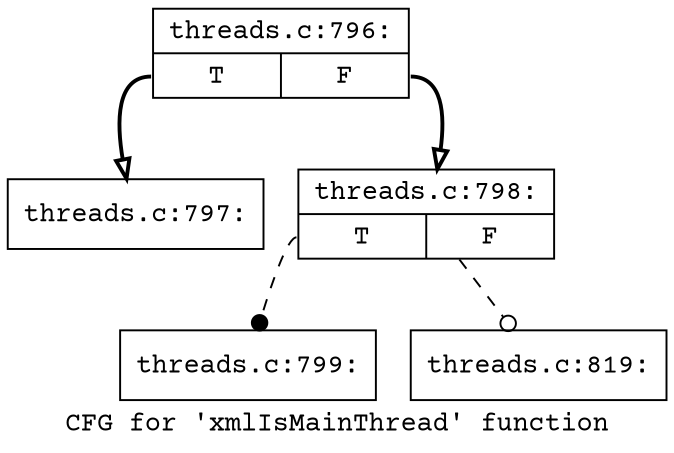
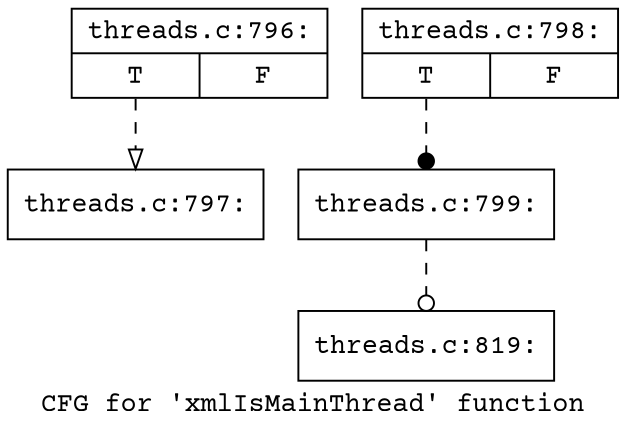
edge "threads.c:796:" -> "threads.c:798:": removed
edge "threads.c:796:" -> "threads.c:797:": style bold -> dashed
edge "threads.c:798:" -> "threads.c:819:": now "threads.c:799:" -> "threads.c:819:"
